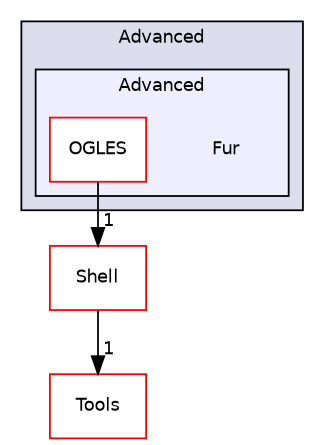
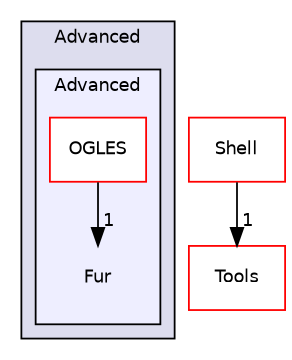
edge "OGLES" -> "Shell": now "OGLES" -> "Fur"
